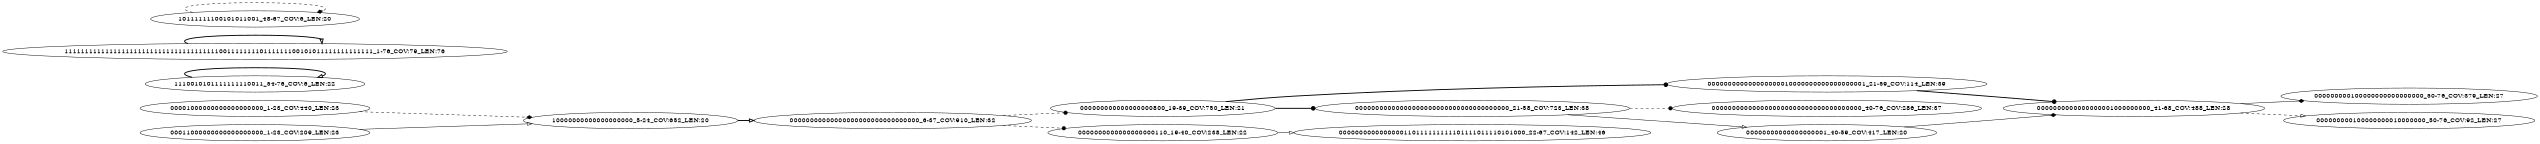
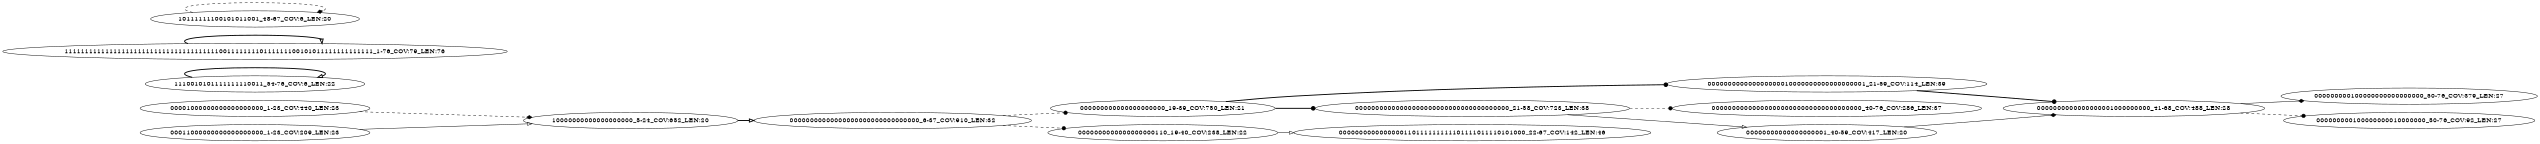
node "000000000000000000800_19-39_COV:750_LEN:21": label "000000000000000000800_19-39_COV:750_LEN:21" -> "000000000000000000000_19-39_COV:750_LEN:21"
edge "0000000000000000001000000000_41-68_COV:488_LEN:28" -> "000000000100000000010000000_50-76_COV:92_LEN:27": arrowhead onormal -> dot
